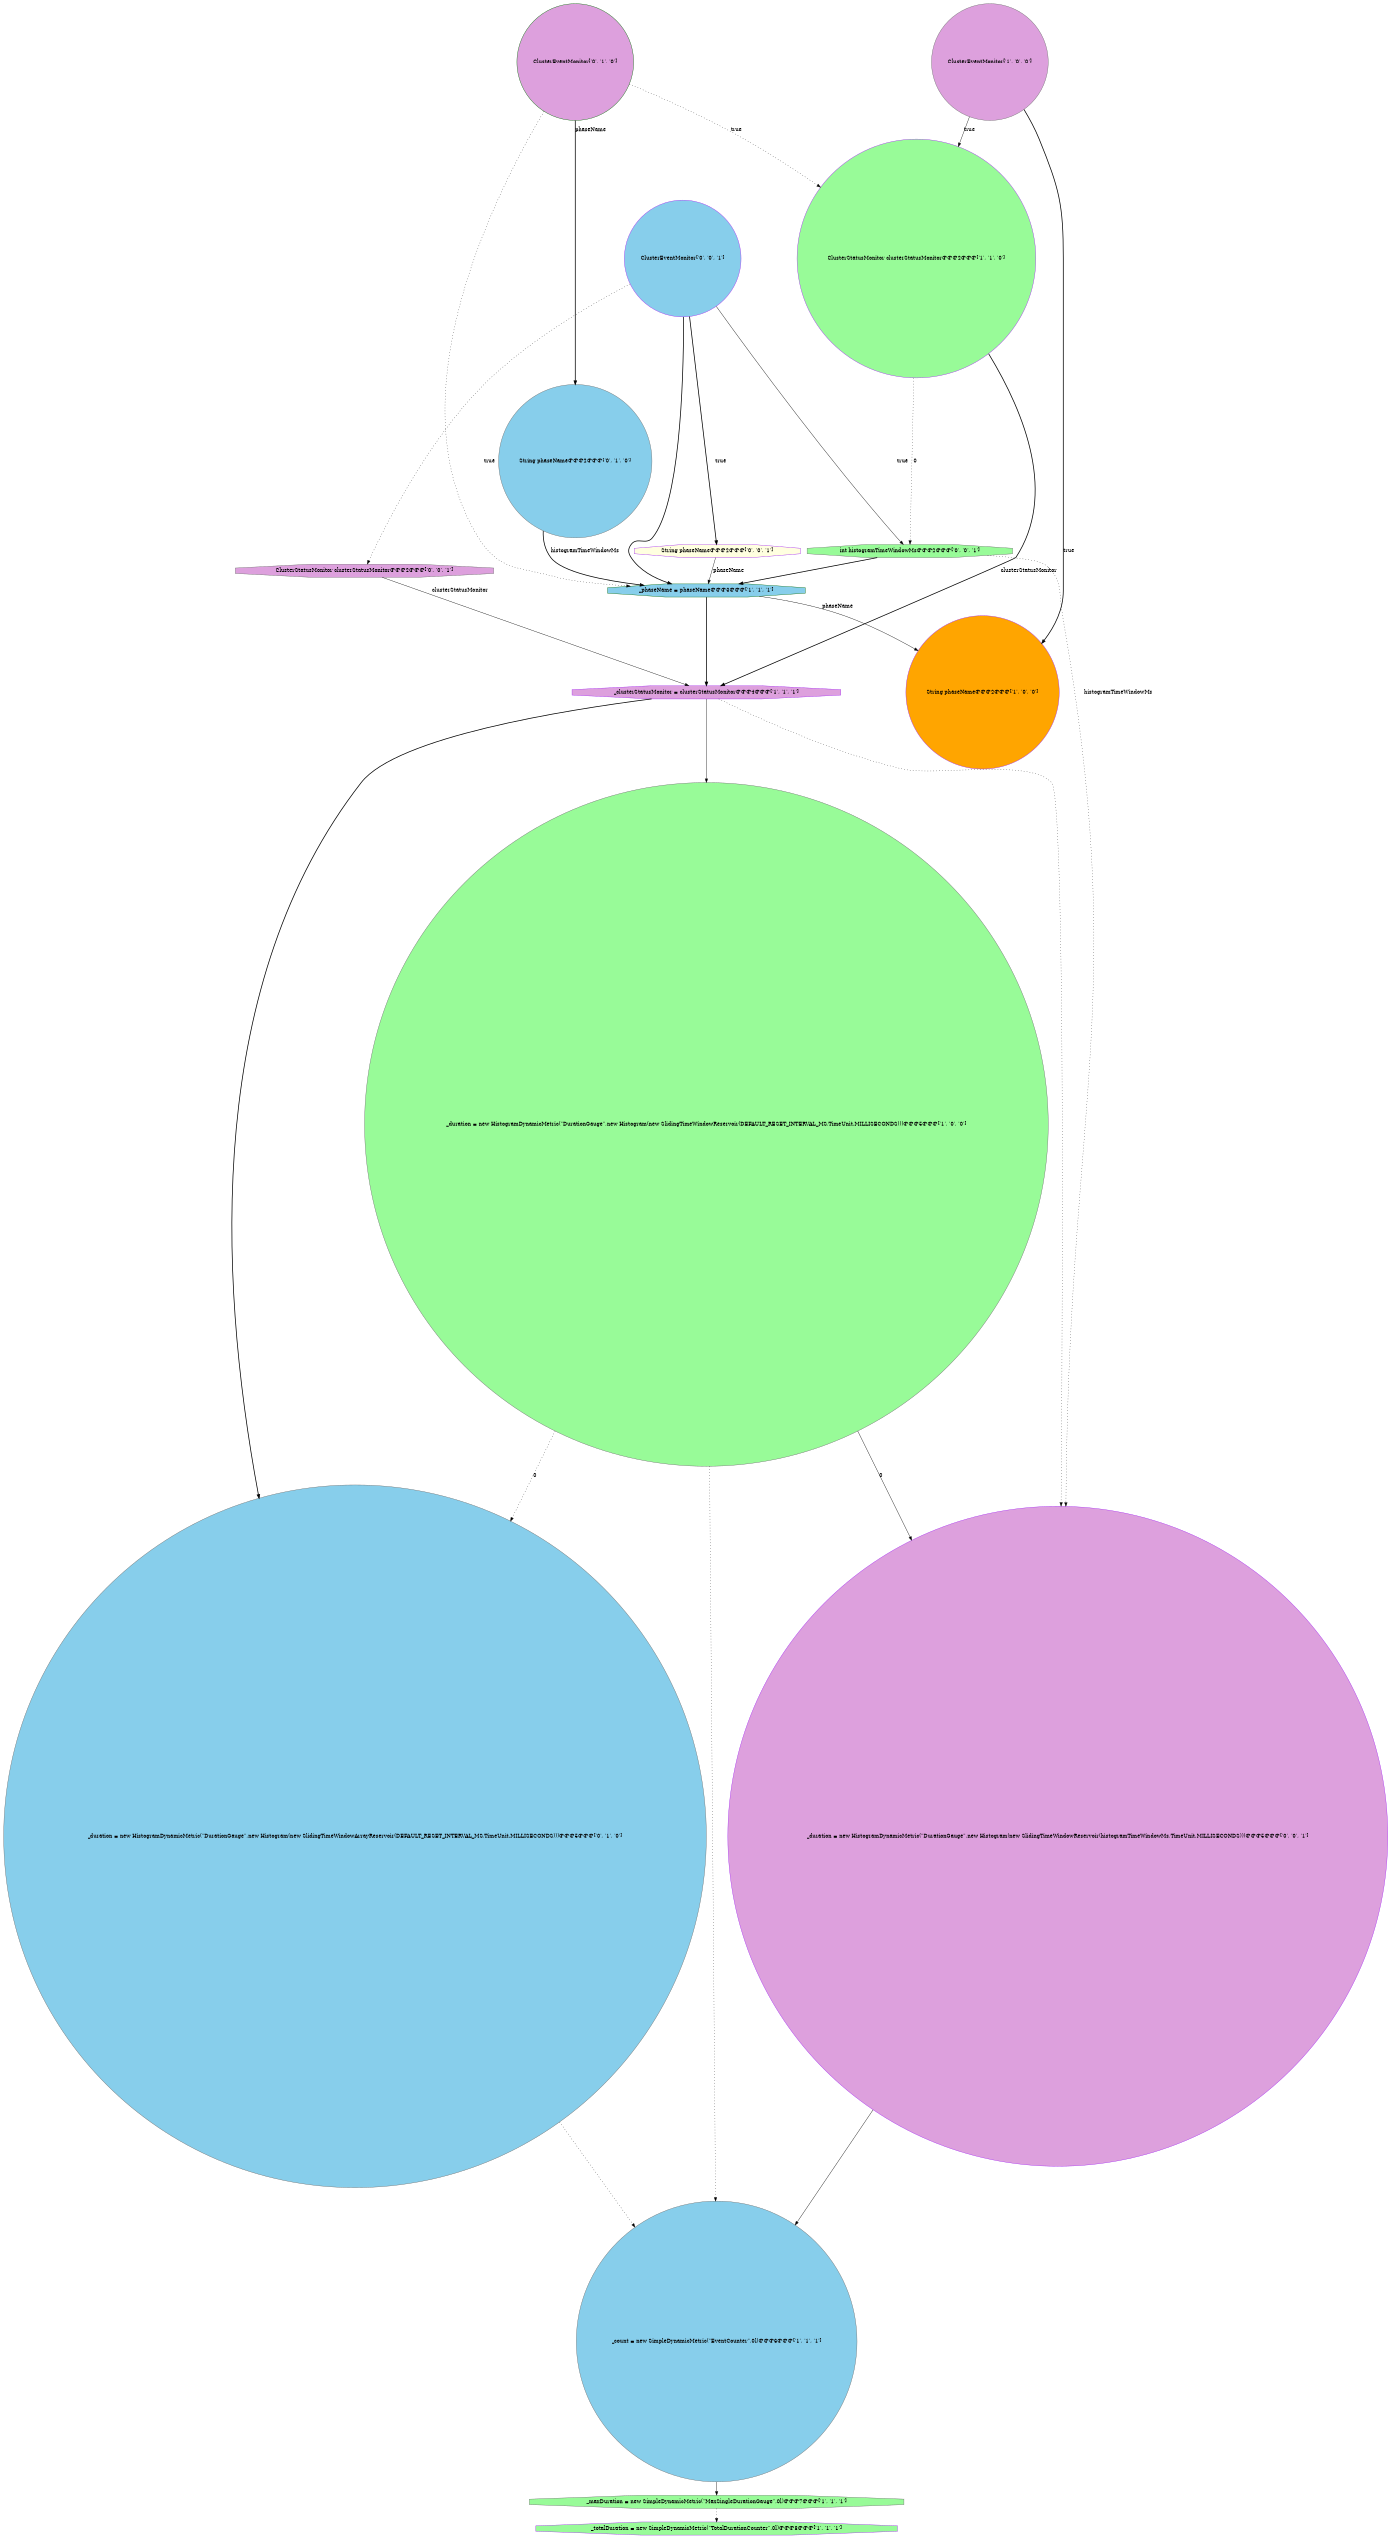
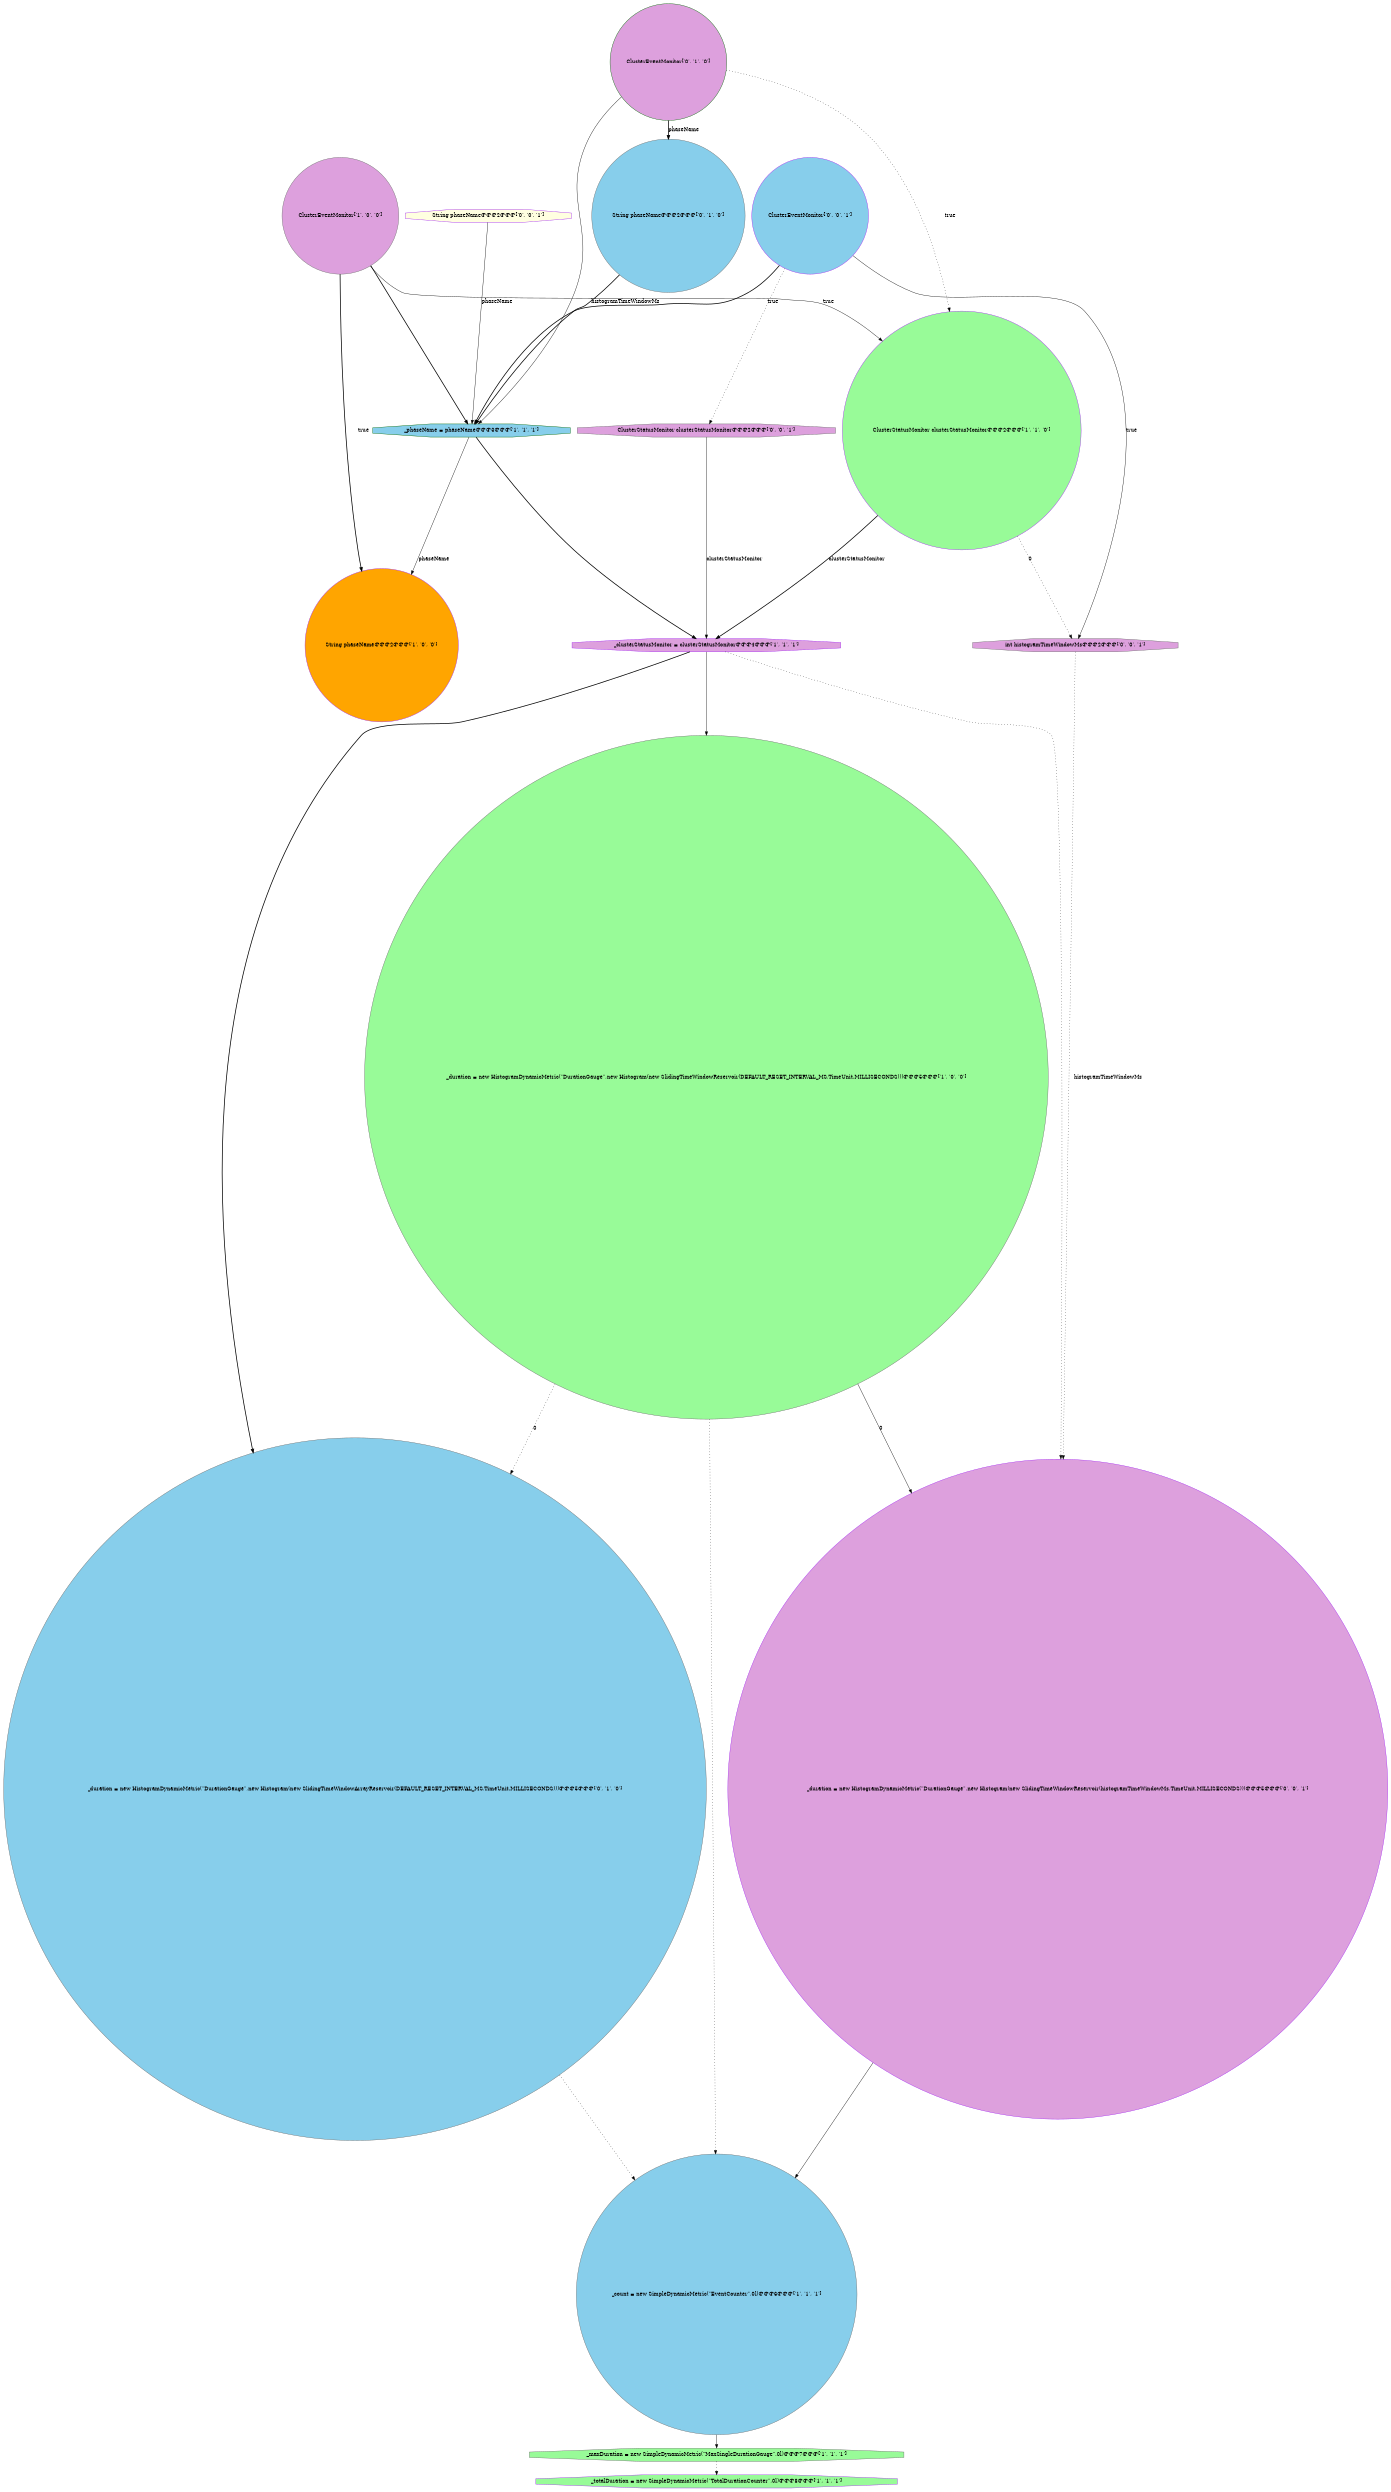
edge "ClusterEventMonitor['0', '1', '0']" -> "_phaseName = phaseName@@@3@@@['1', '1', '1']": style dotted -> solid
edge "ClusterEventMonitor['0', '0', '1']" -> "String phaseName@@@2@@@['0', '0', '1']": removed, label "true"
node "int histogramTimeWindowMs@@@2@@@['0', '0', '1']": fillcolor palegreen -> plum
edge "int histogramTimeWindowMs@@@2@@@['0', '0', '1']" -> "_phaseName = phaseName@@@3@@@['1', '1', '1']": now "ClusterEventMonitor['1', '0', '0']" -> "_phaseName = phaseName@@@3@@@['1', '1', '1']"
